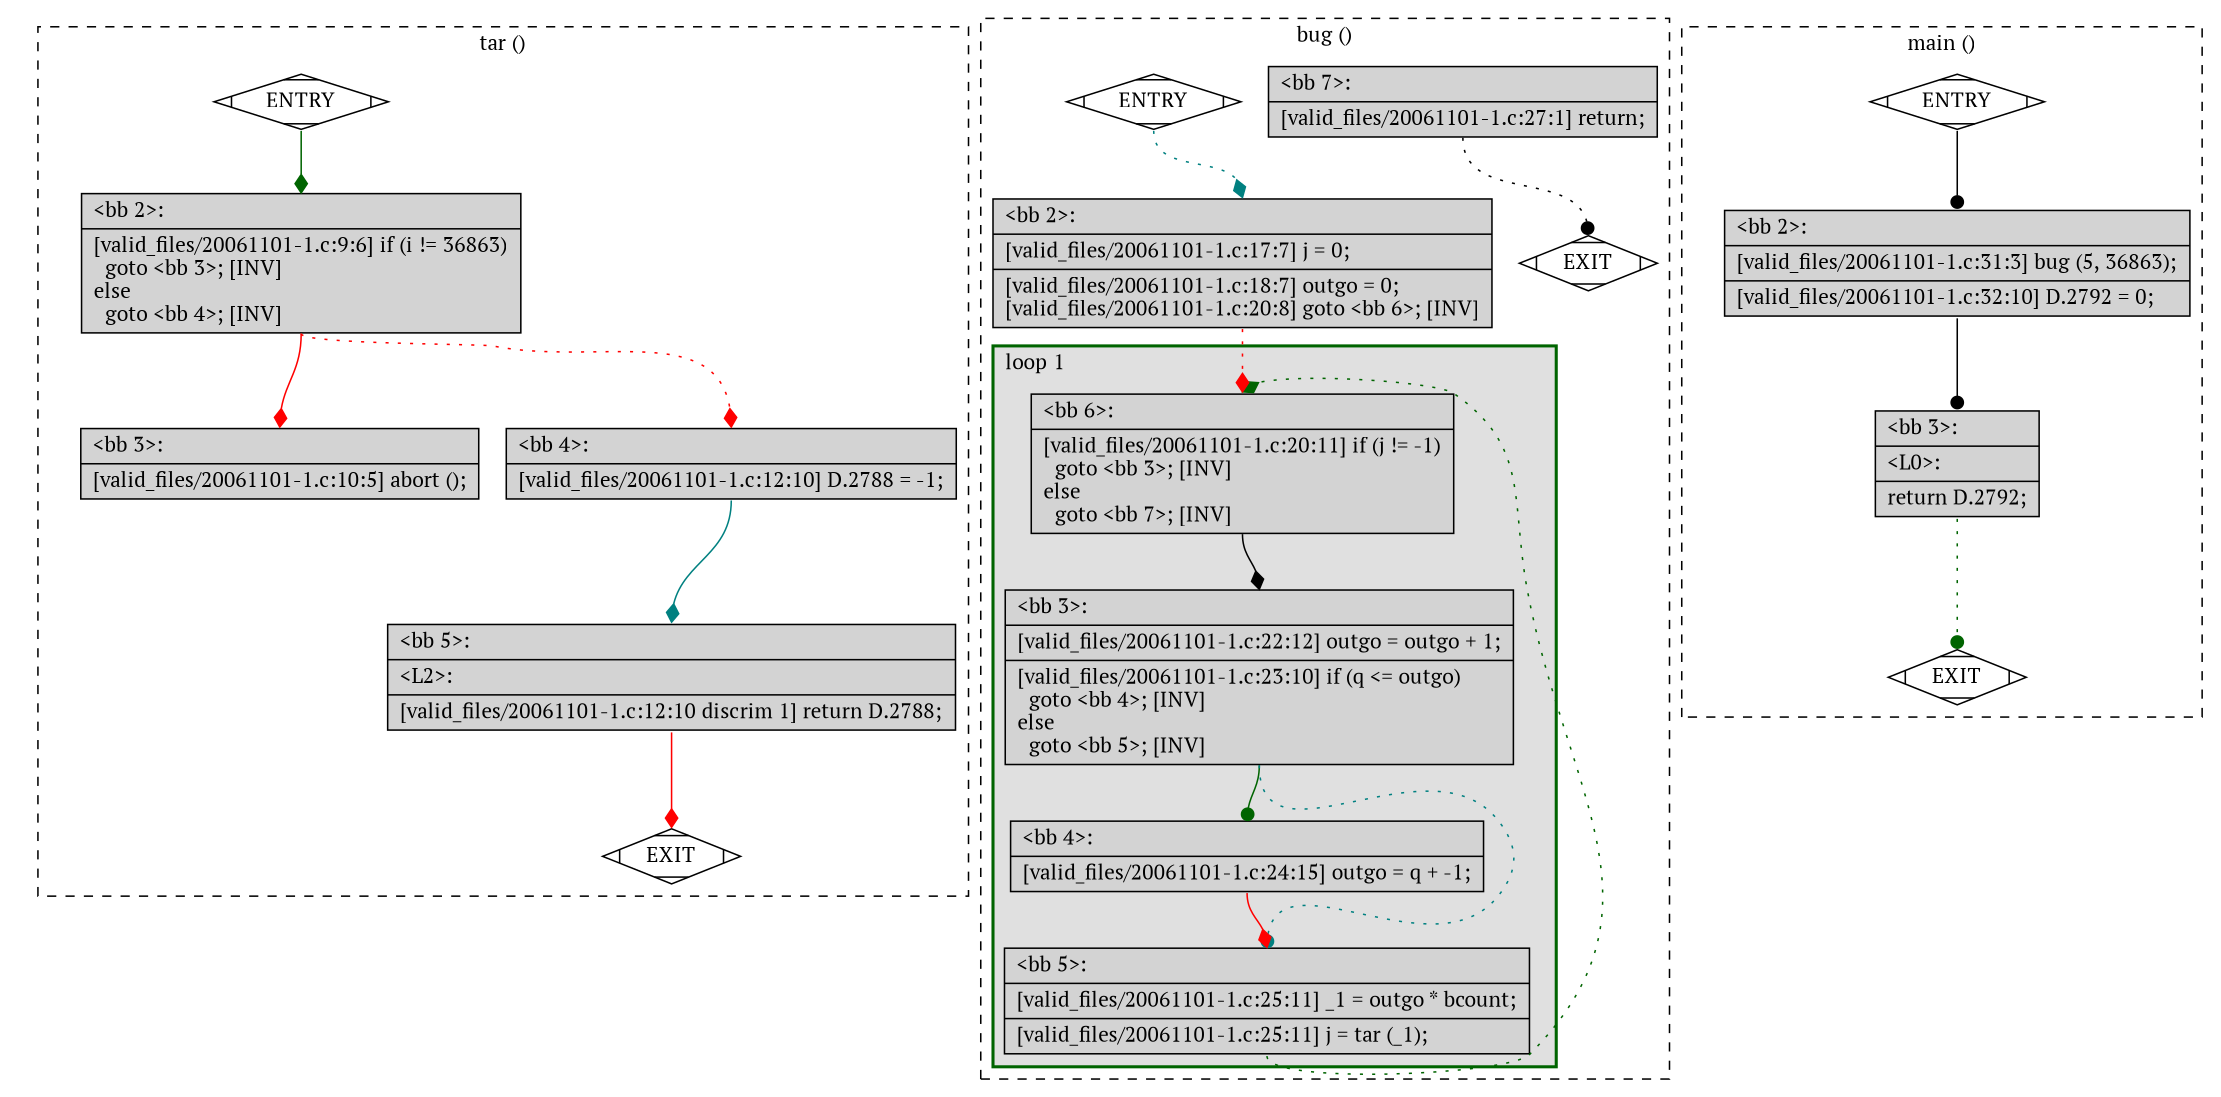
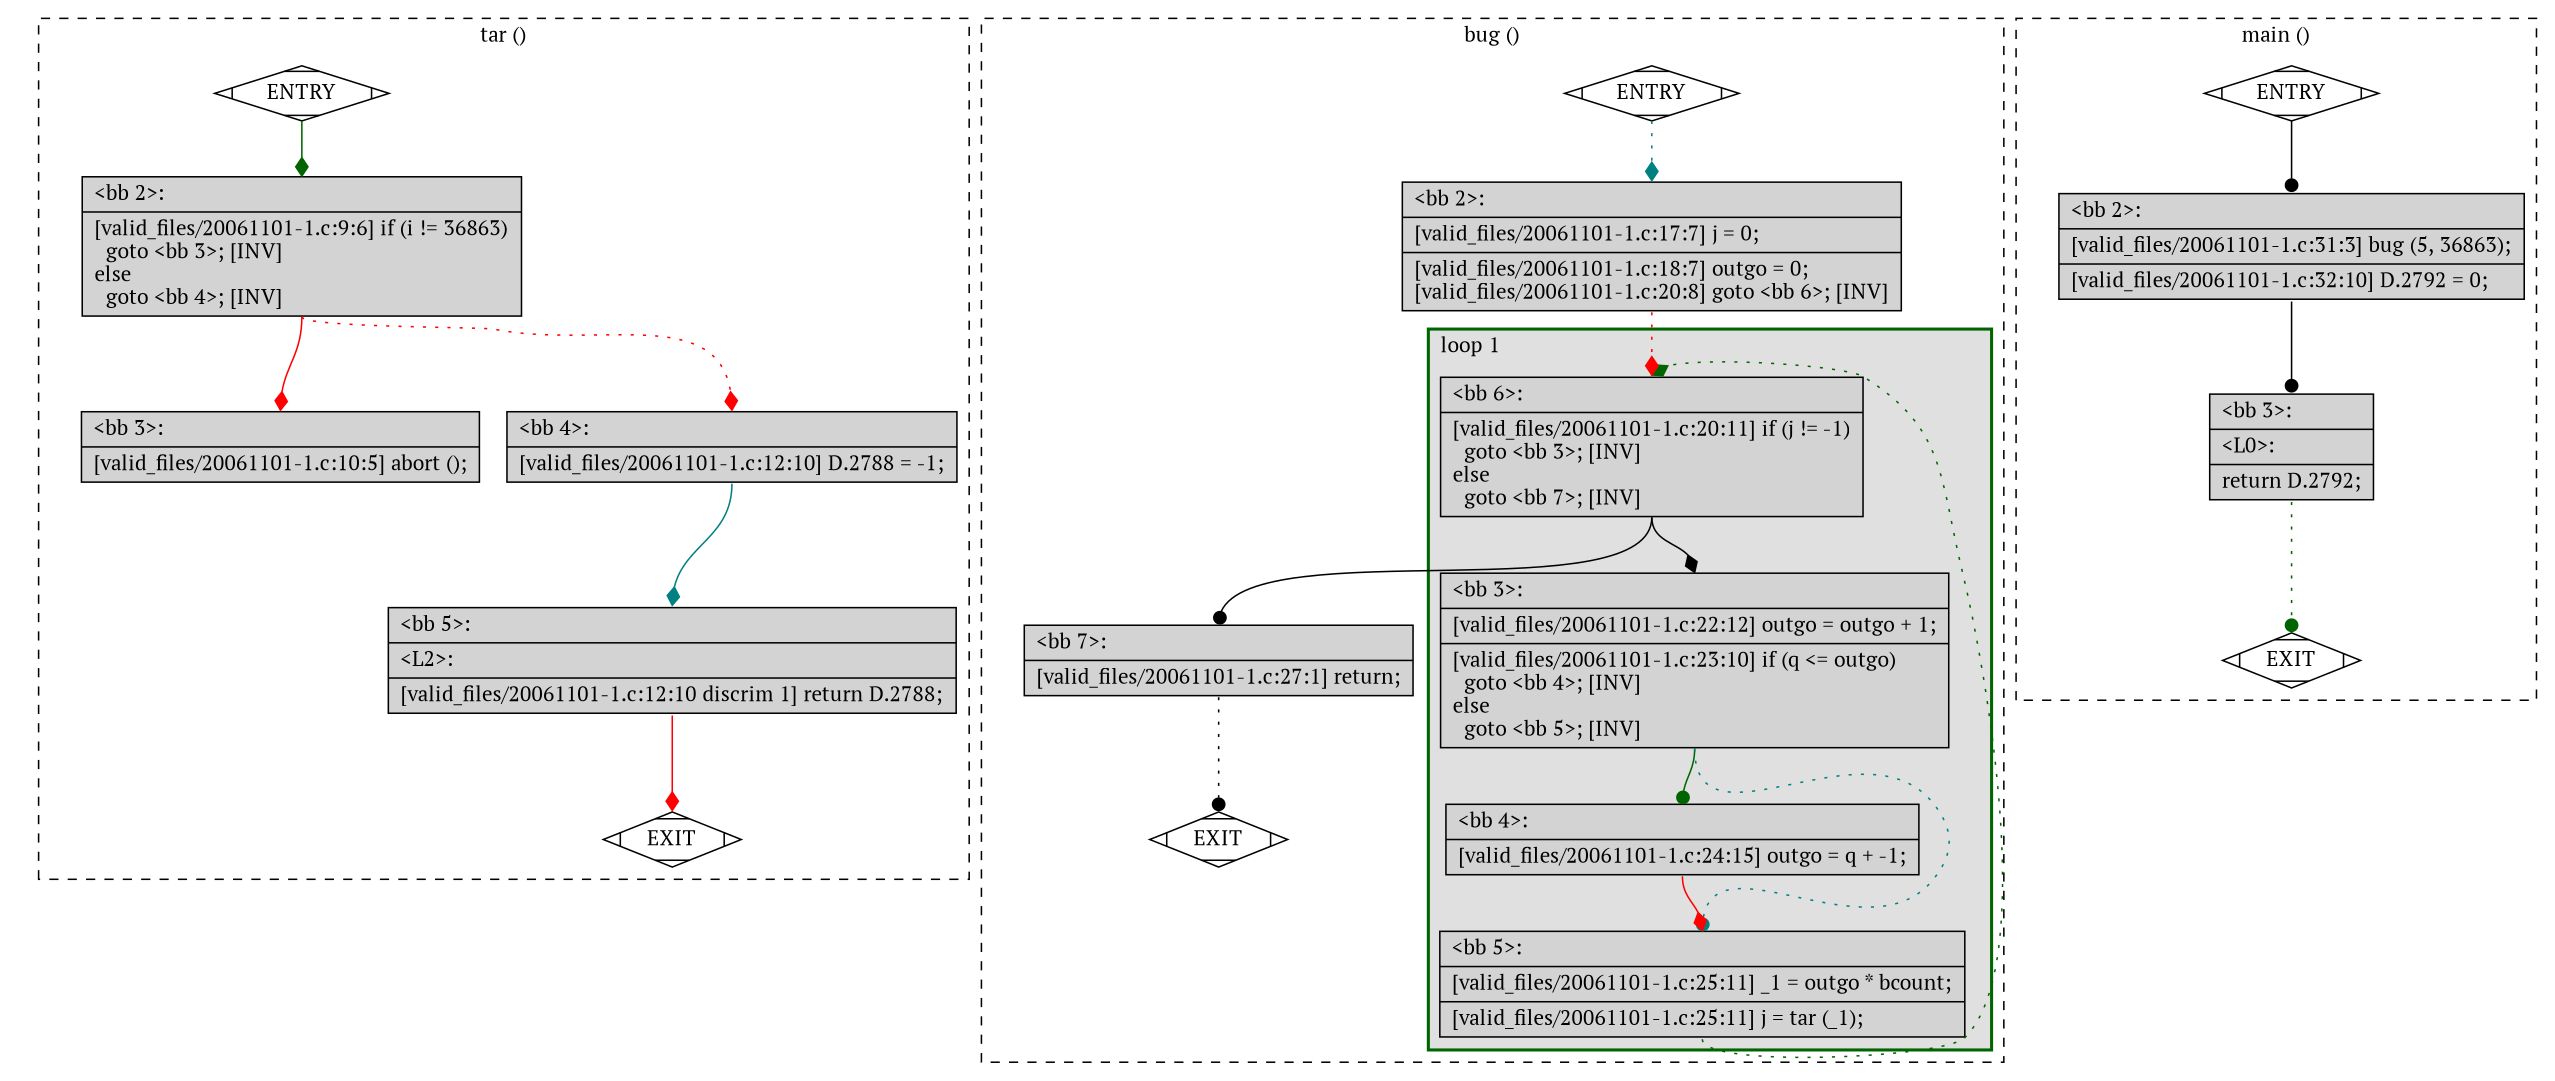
edge "<bb 6>:" -> "<bb 7>:": added
